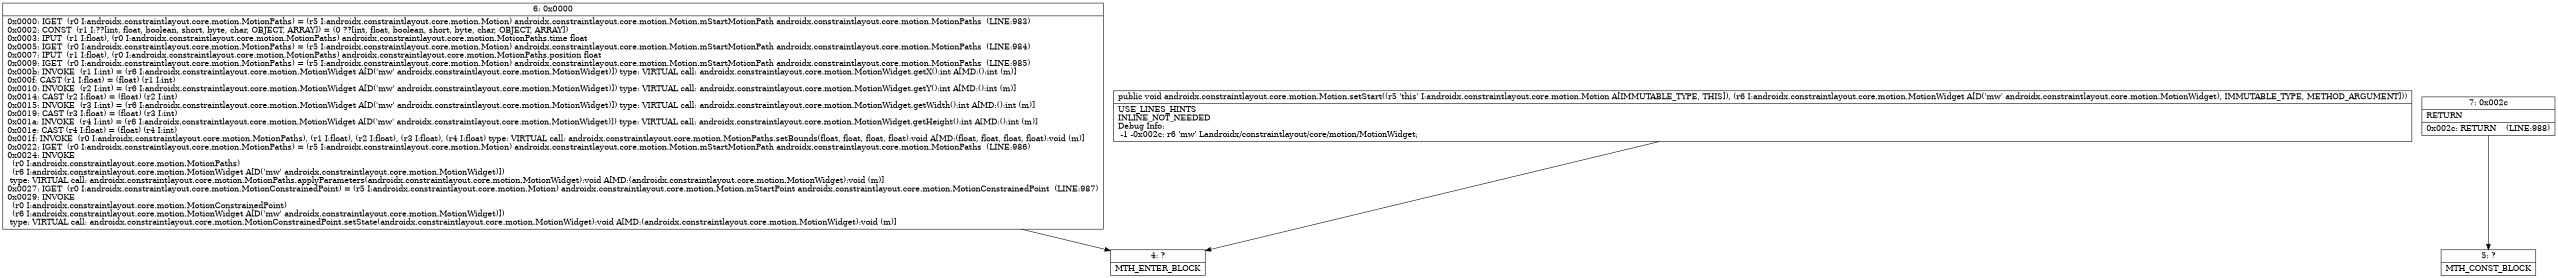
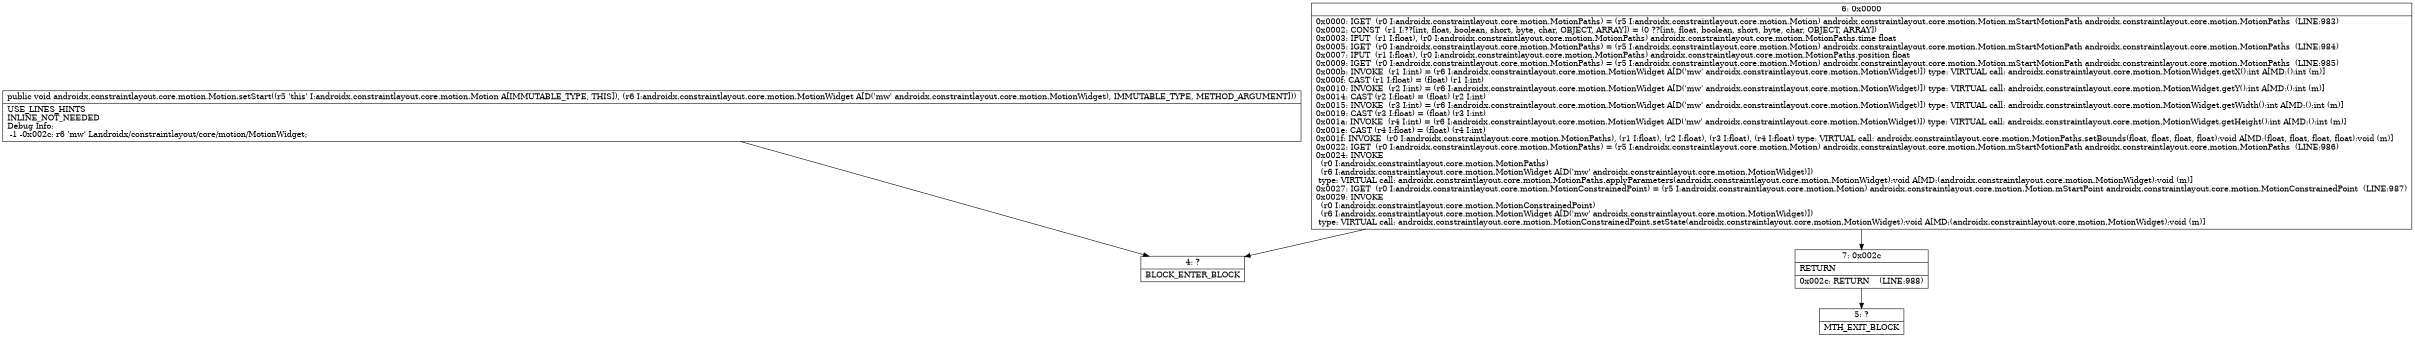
edge "6: 0x0000" -> "7: 0x002c": added
node "4: ?": text "MTH_ENTER_BLOCK" -> "BLOCK_ENTER_BLOCK"
node "5: ?": text "MTH_CONST_BLOCK" -> "MTH_EXIT_BLOCK"
